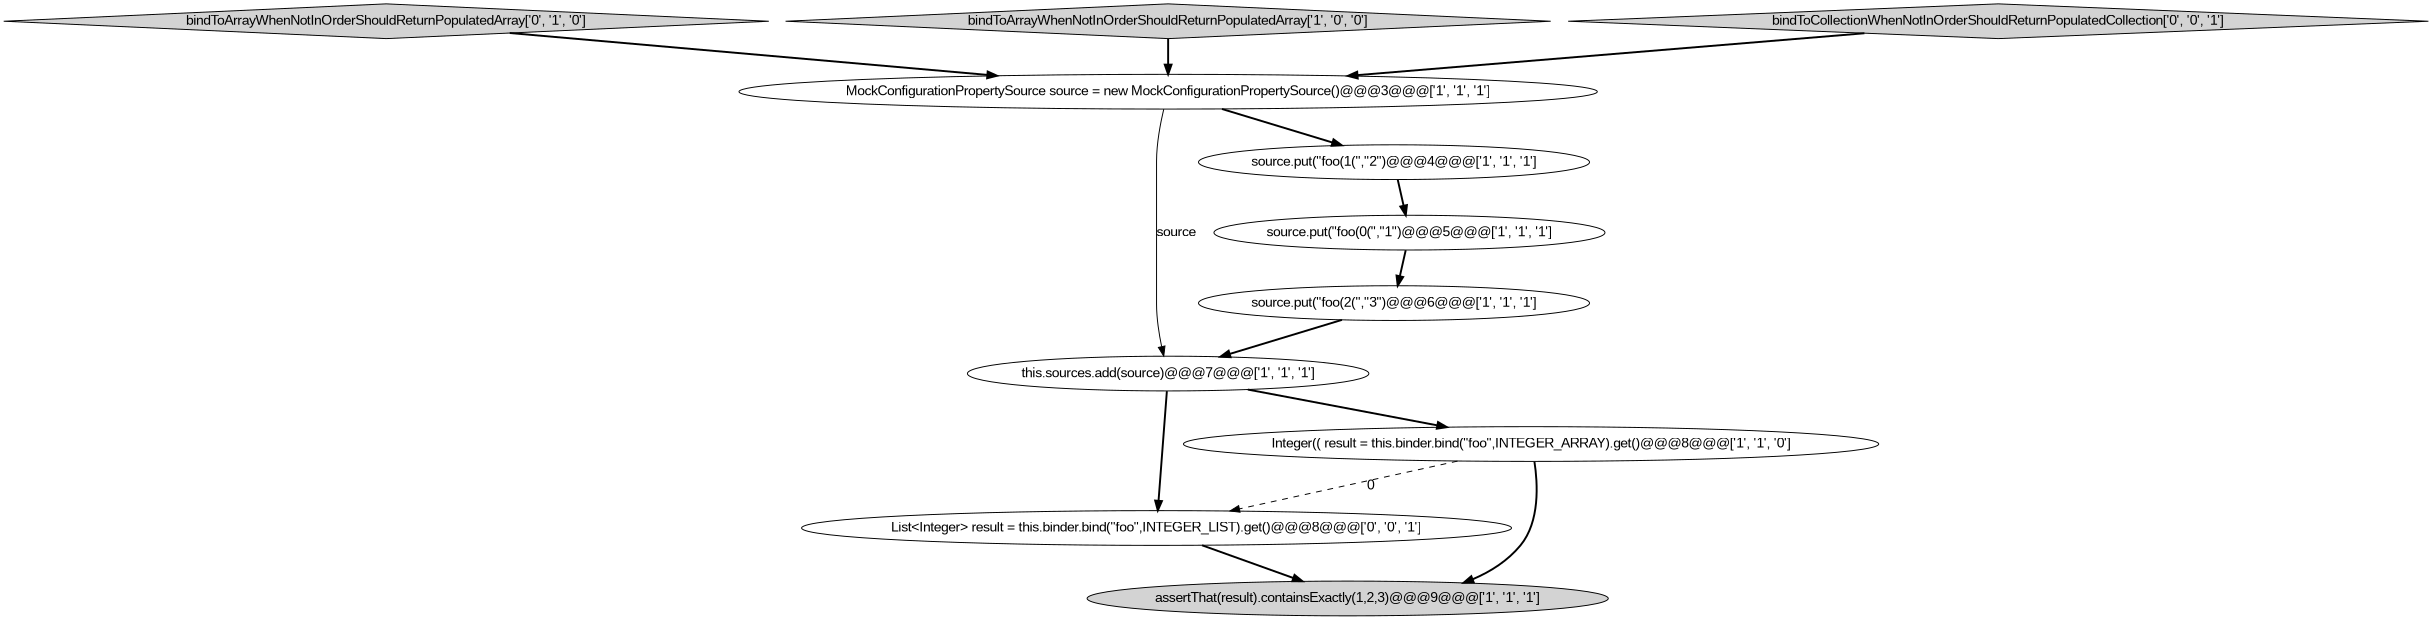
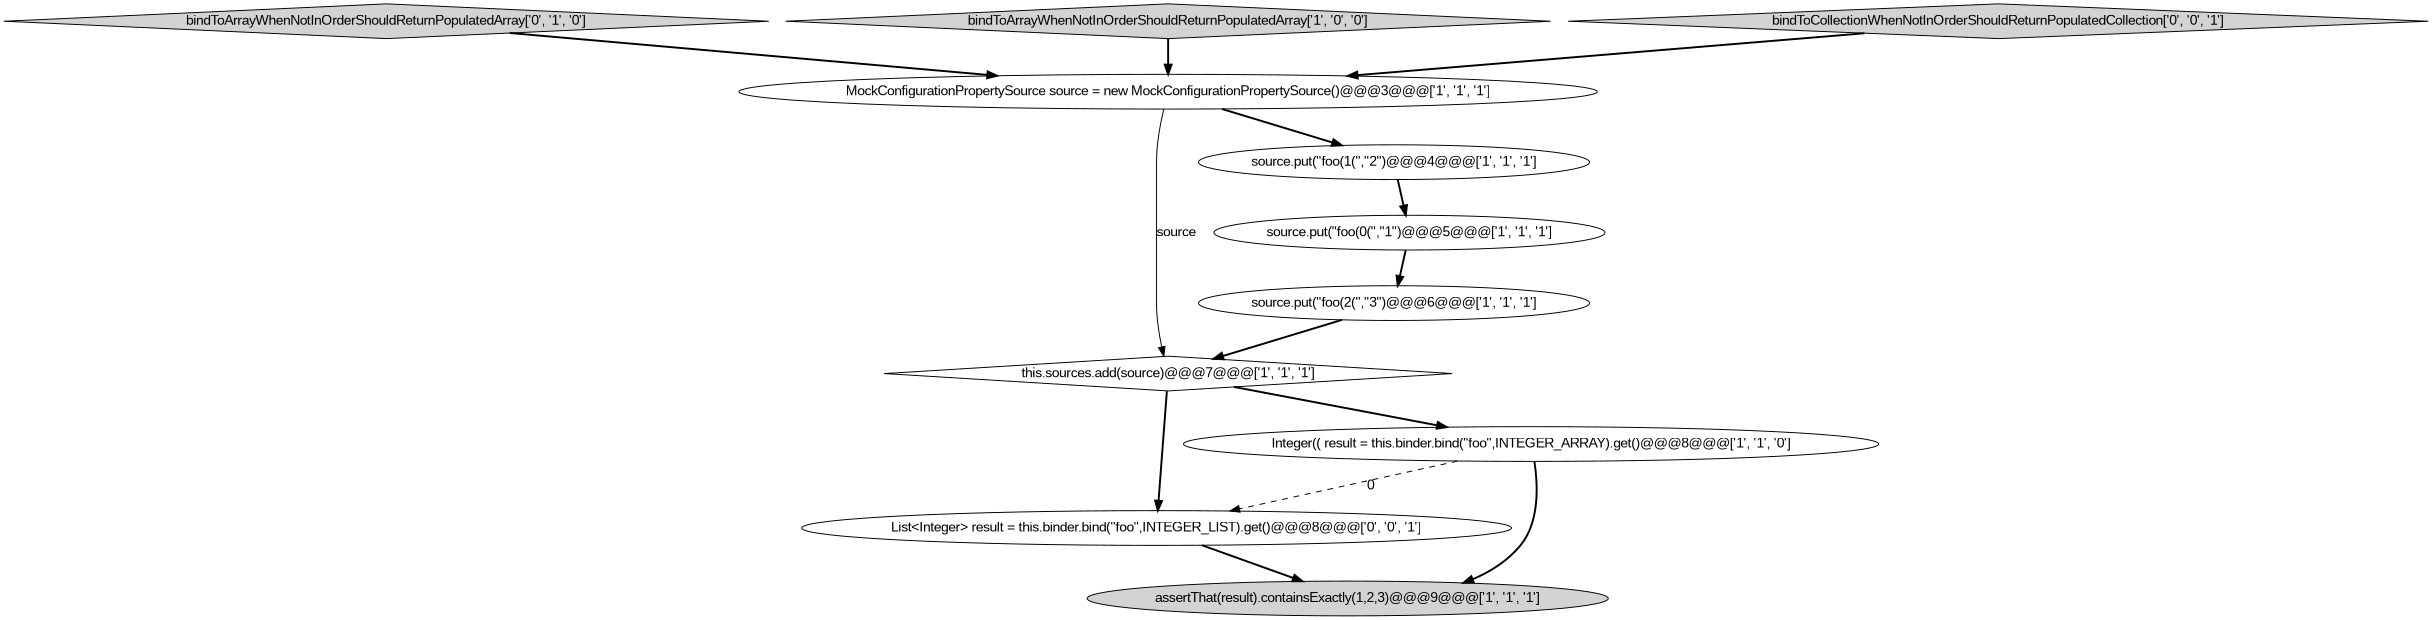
node "this.sources.add(source)@@@7@@@['1', '1', '1']": shape ellipse -> diamond
